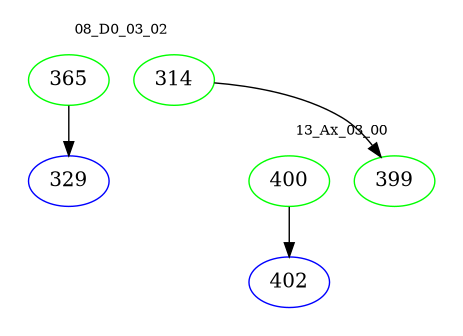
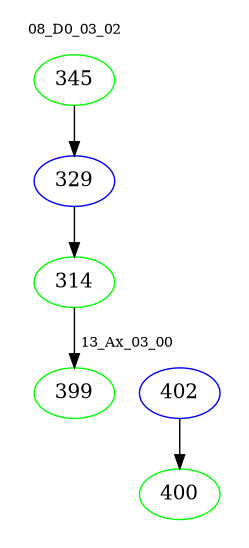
node "365": label "365" -> "345"
edge "329" -> "314": added
edge "400" -> "402": reversed
